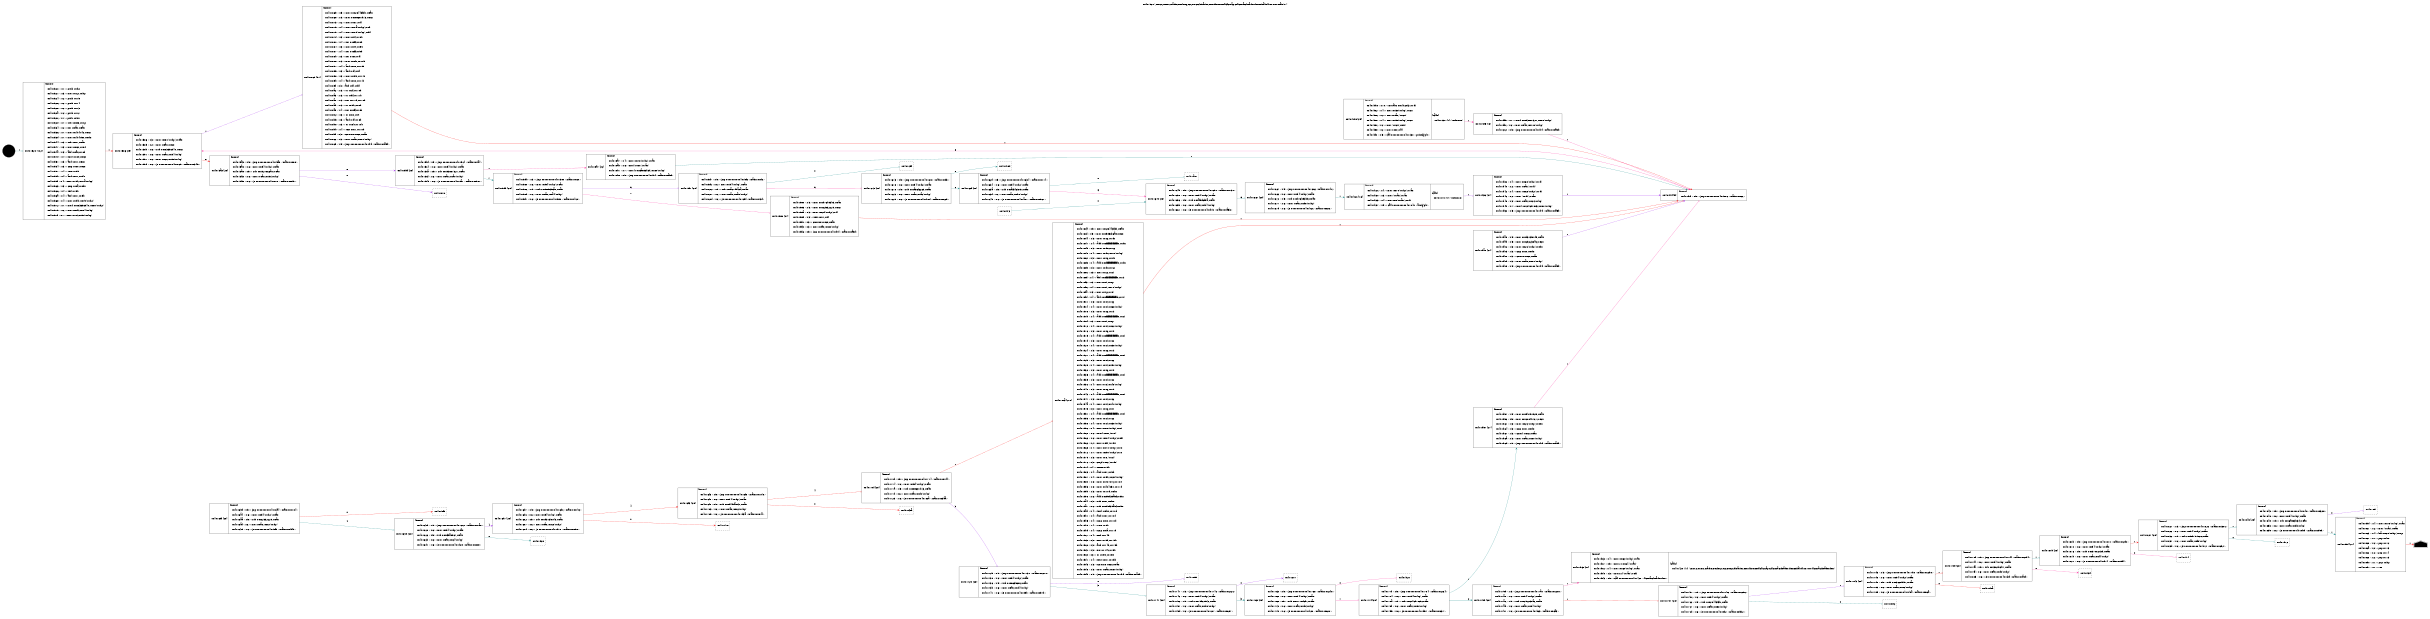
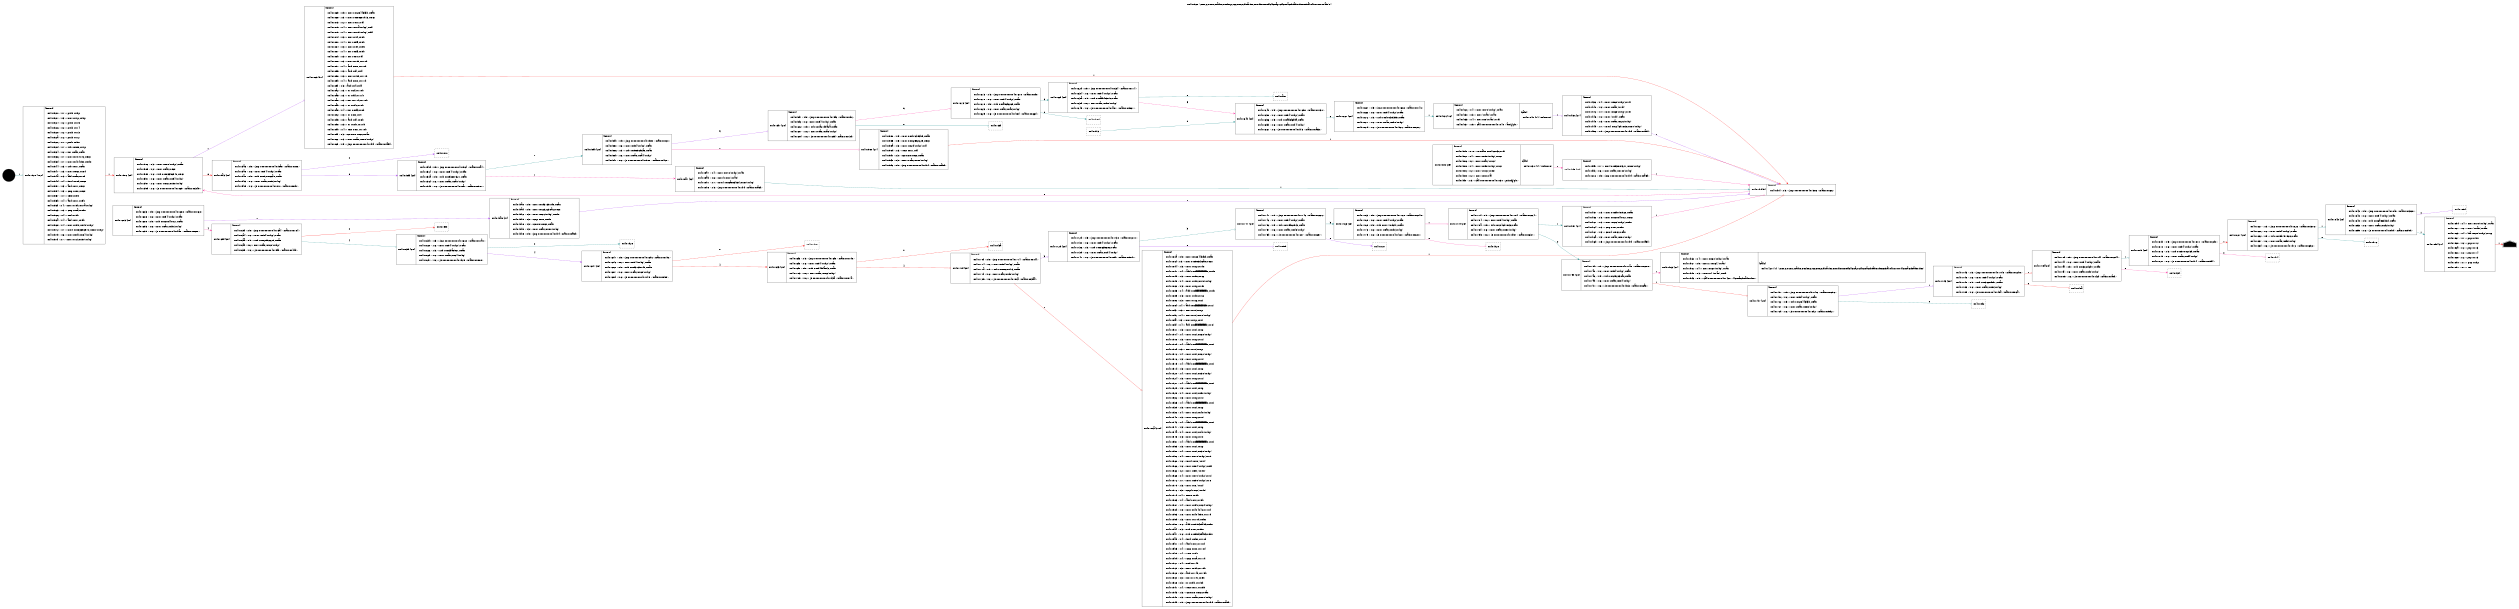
node "0x401683 [28]": added
